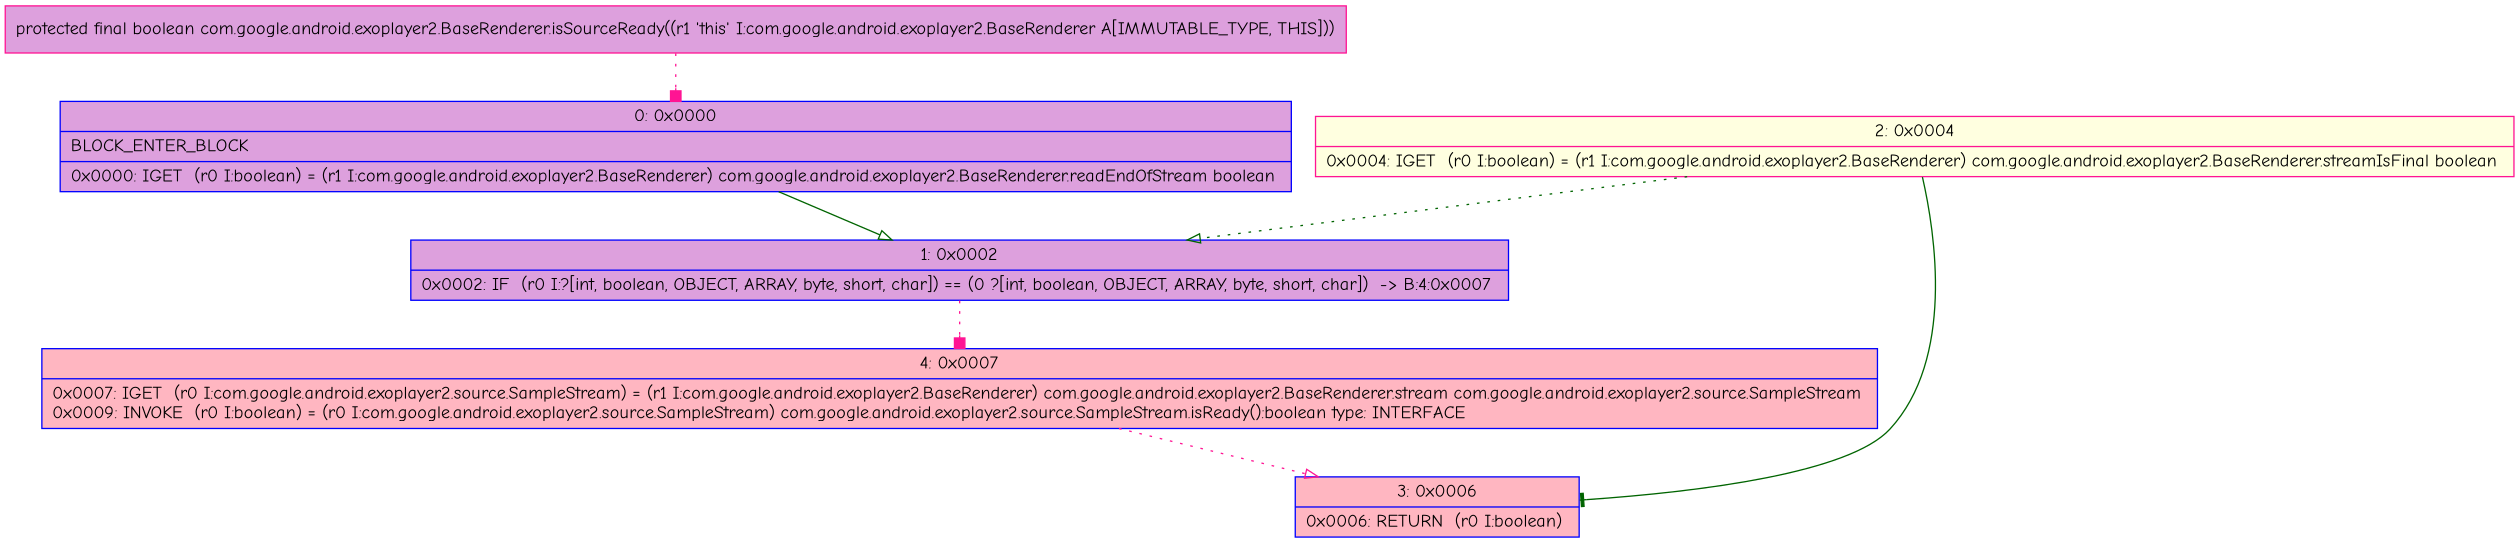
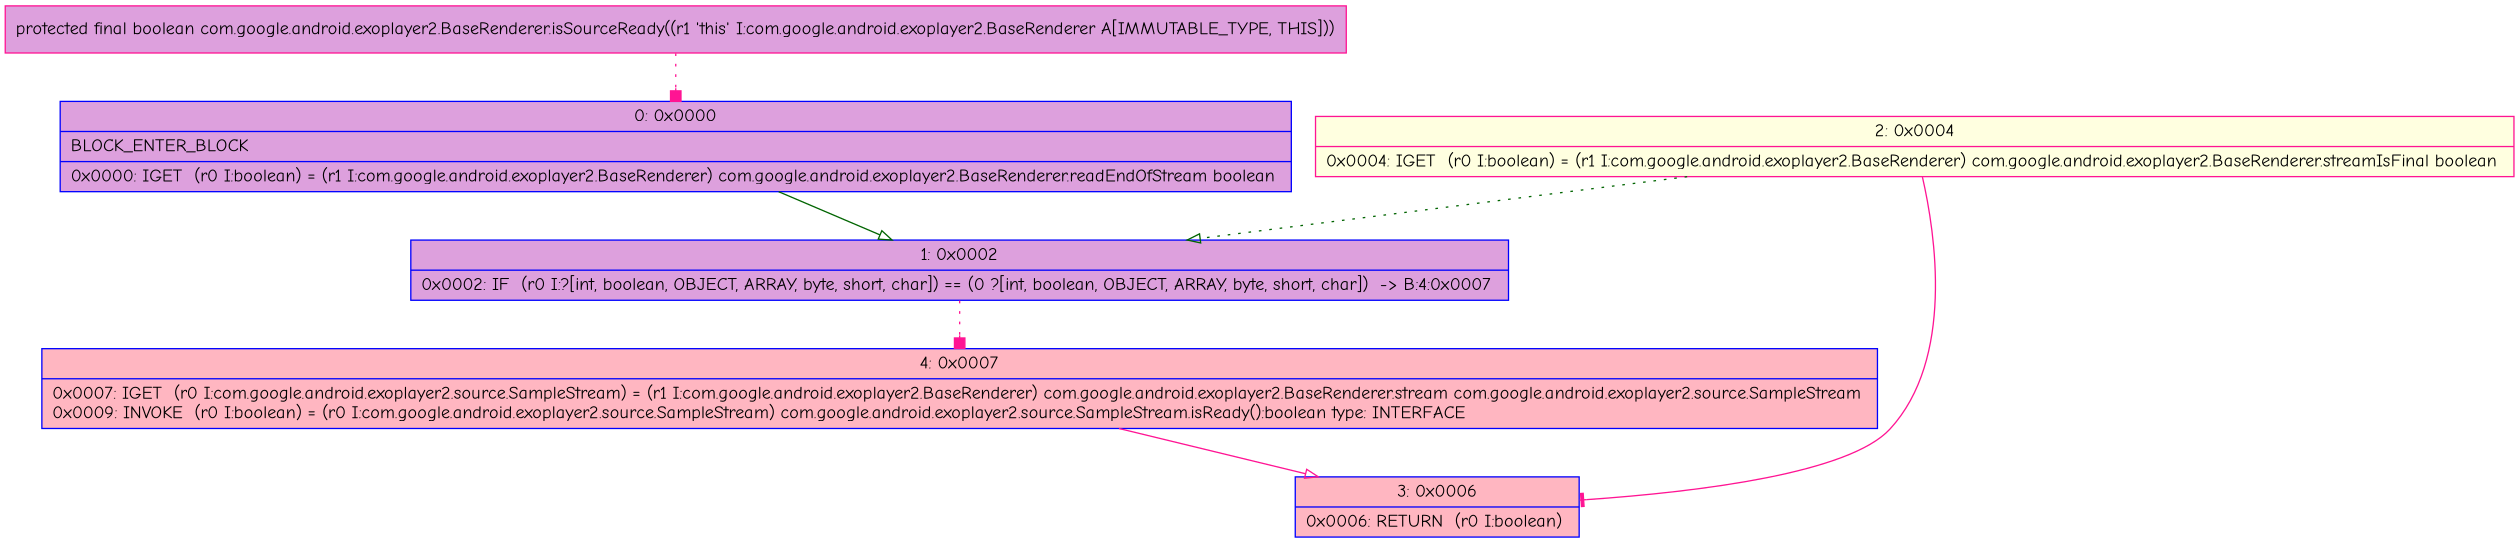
edge "2: 0x0004" -> "3: 0x0006": color darkgreen -> deeppink
edge "4: 0x0007" -> "3: 0x0006": style dotted -> solid
